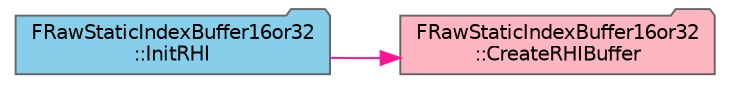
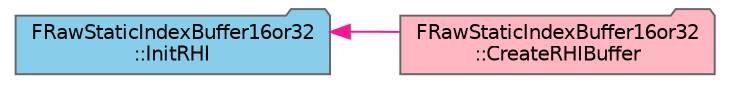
edge "FRawStaticIndexBuffer16or32 ::InitRHI" -> "FRawStaticIndexBuffer16or32 ::CreateRHIBuffer": reversed
